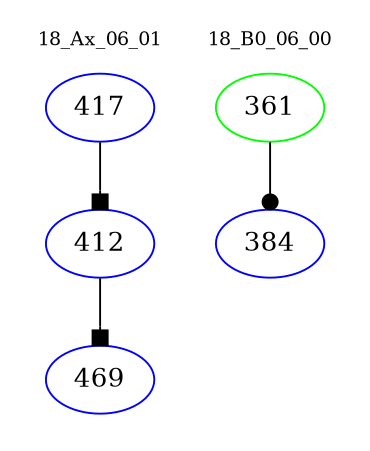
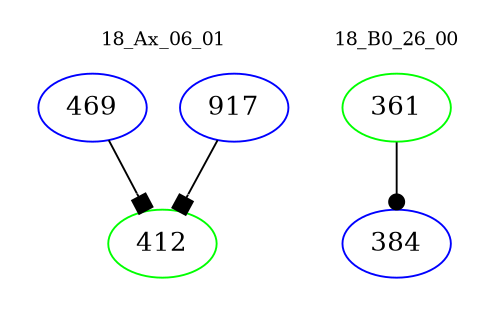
cluster "18_B0_06_00": label "18_B0_06_00" -> "18_B0_26_00"
node "417": label "417" -> "917"
node "412": color blue -> green
edge "412" -> "469": reversed
